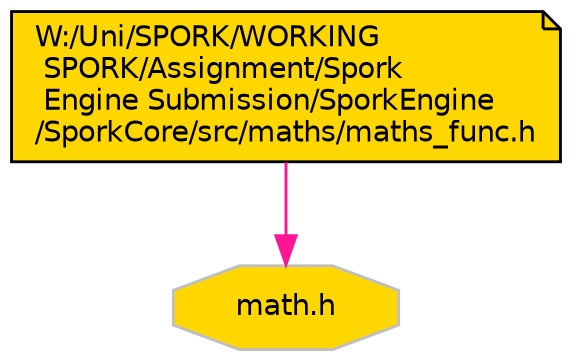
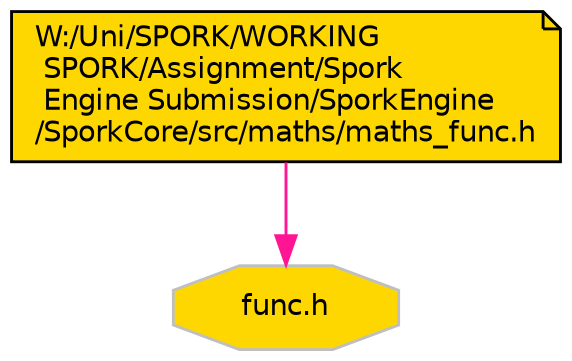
node "math.h": label "math.h" -> "func.h"
